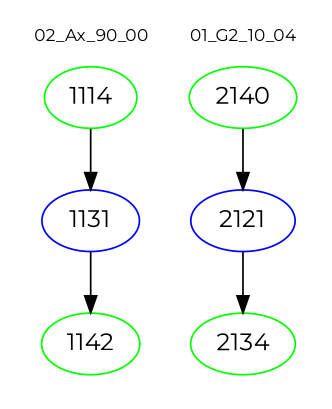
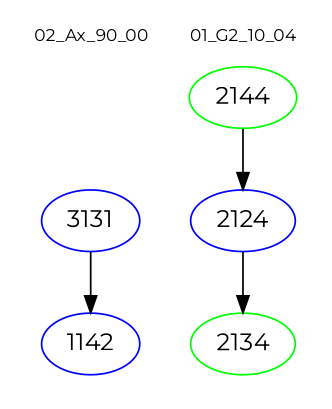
node "1114": removed
node "2140": label "2140" -> "2144"
node "1131": label "1131" -> "3131"
node "2121": label "2121" -> "2124"
node "1142": color green -> blue
